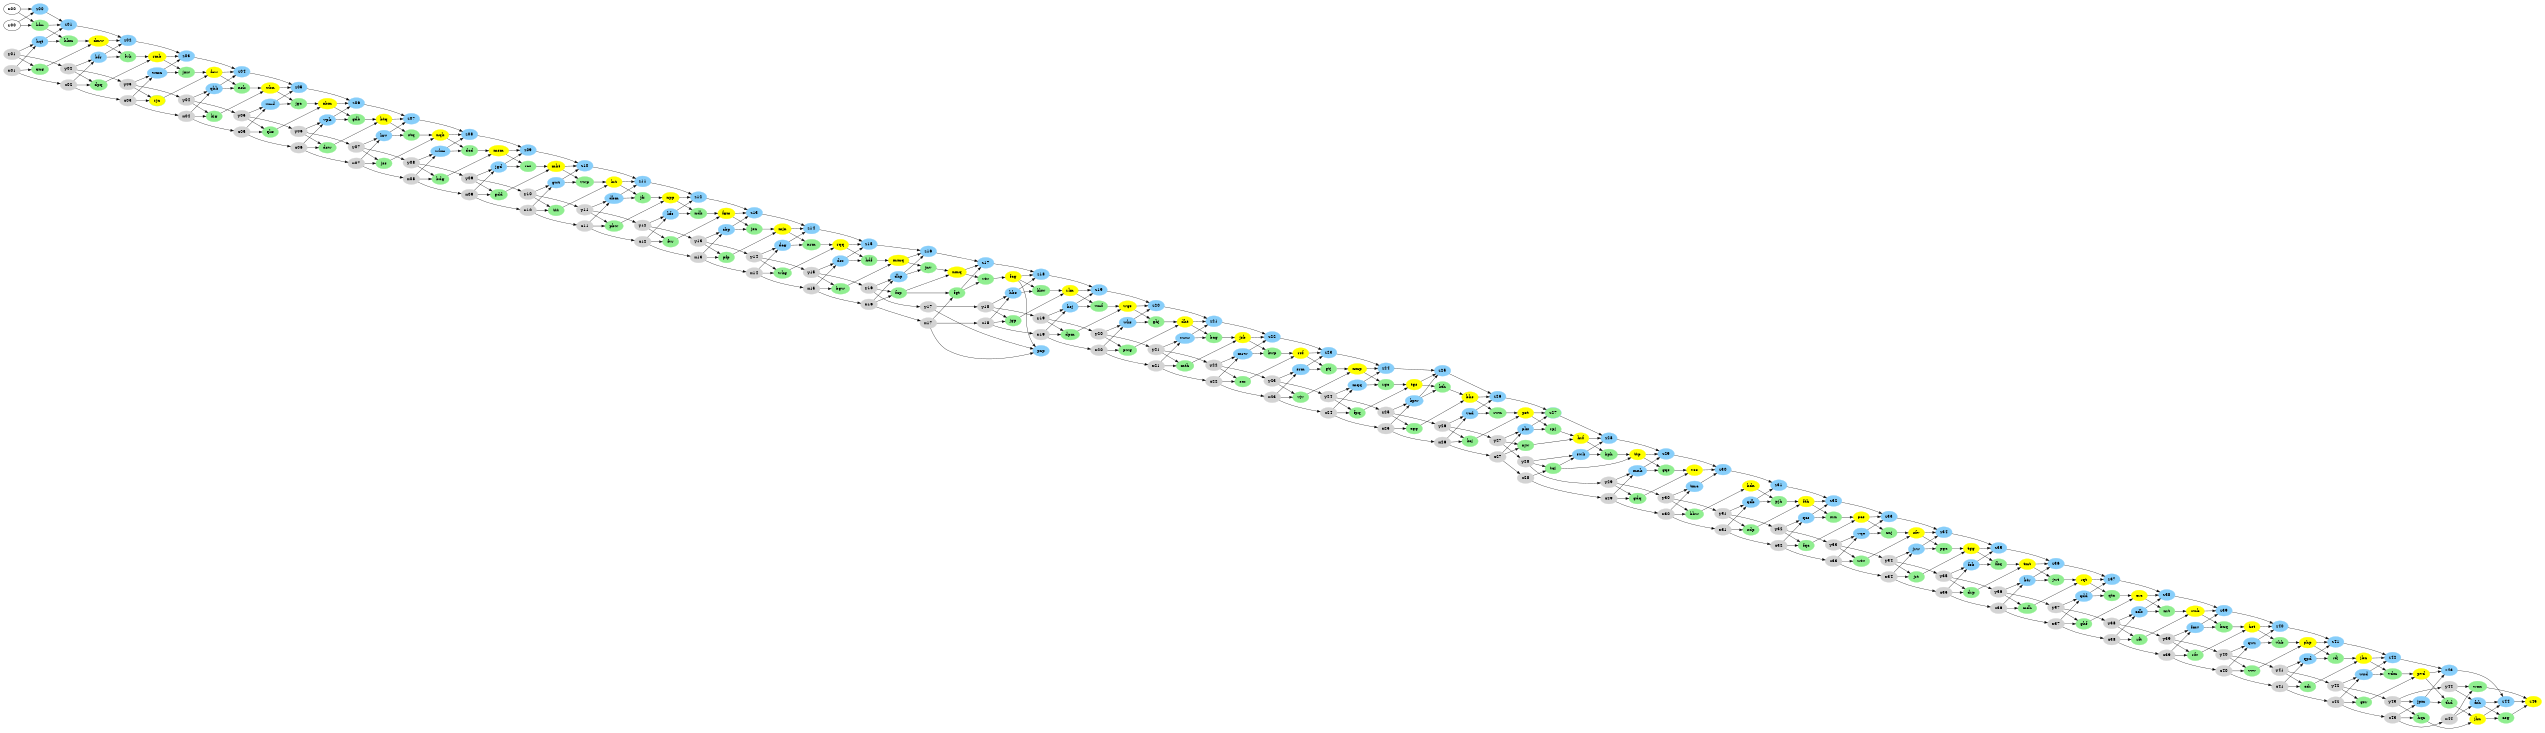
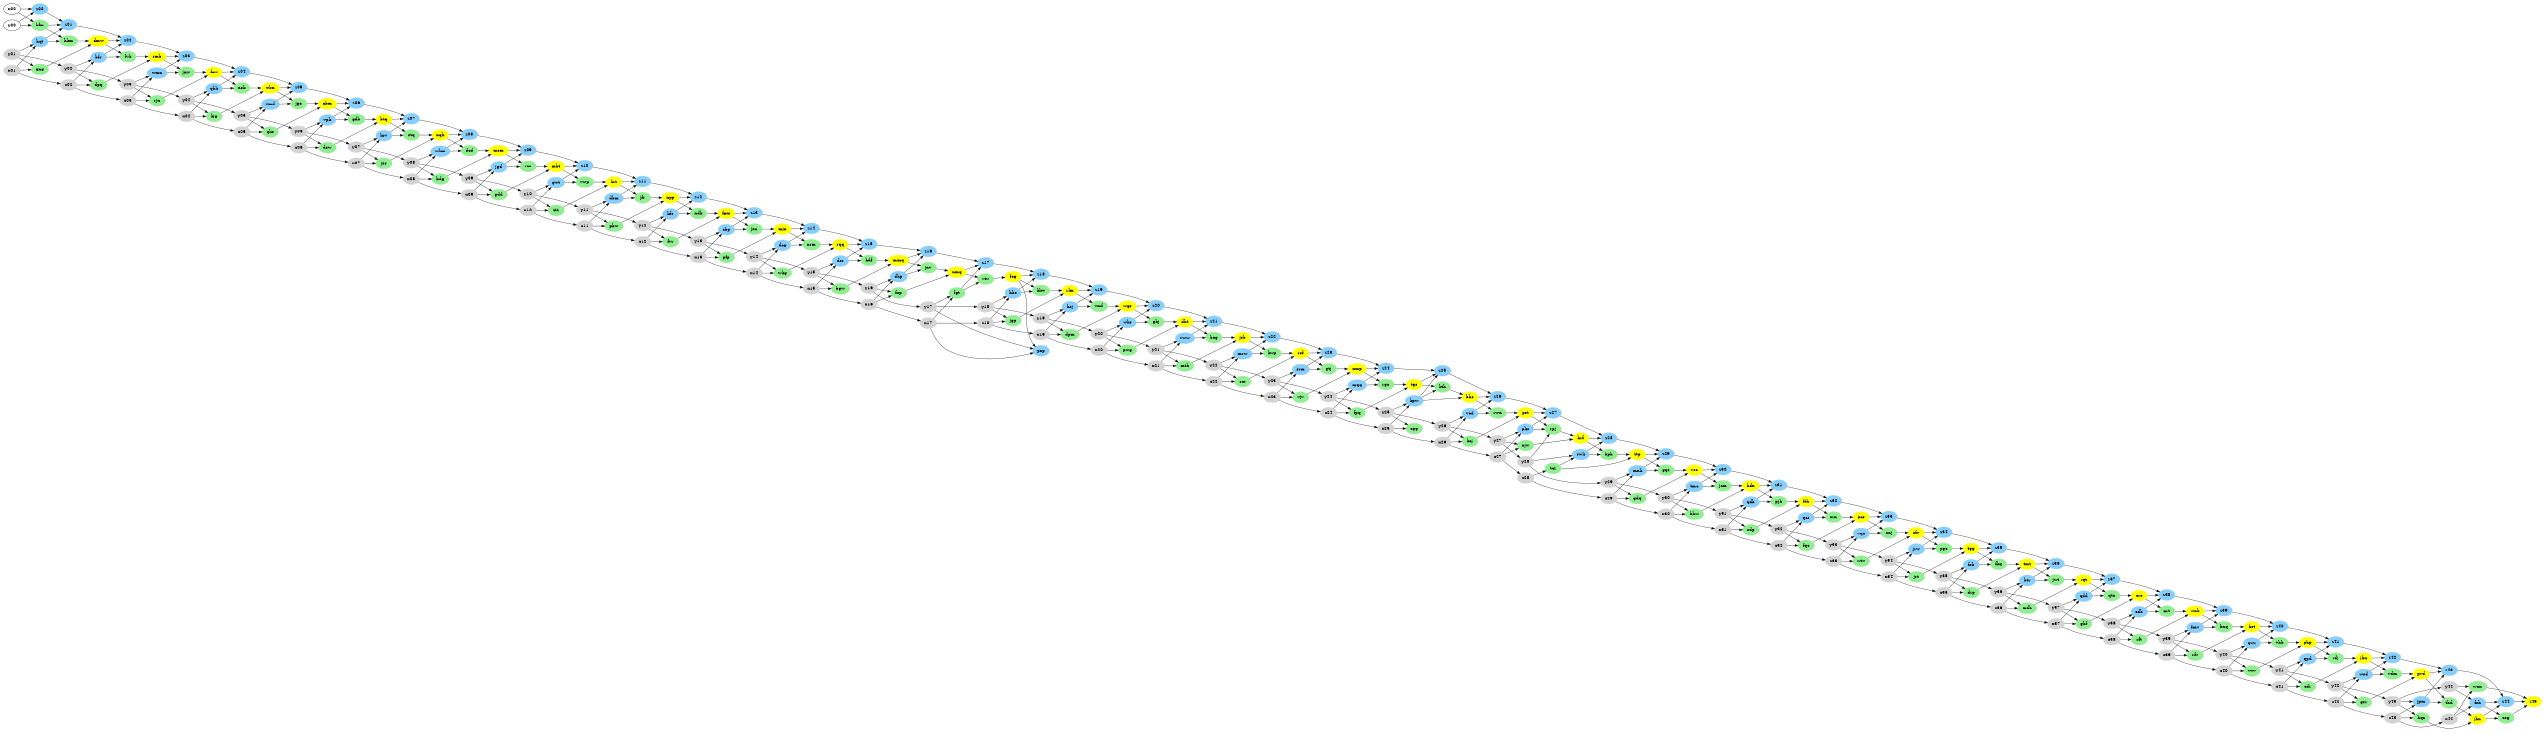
node "rjn": fillcolor yellow -> lightgreen
edge "fcp" -> "fgt": now "y17" -> "fgt"
node "z27": fillcolor lightgreen -> lightskyblue
edge "cgg" -> "bhs": now "kpw" -> "bhs"
edge "y28" -> "tqj": now "y28" -> "rpj"
node "jcm": added
edge "hdn" -> "z31": added
